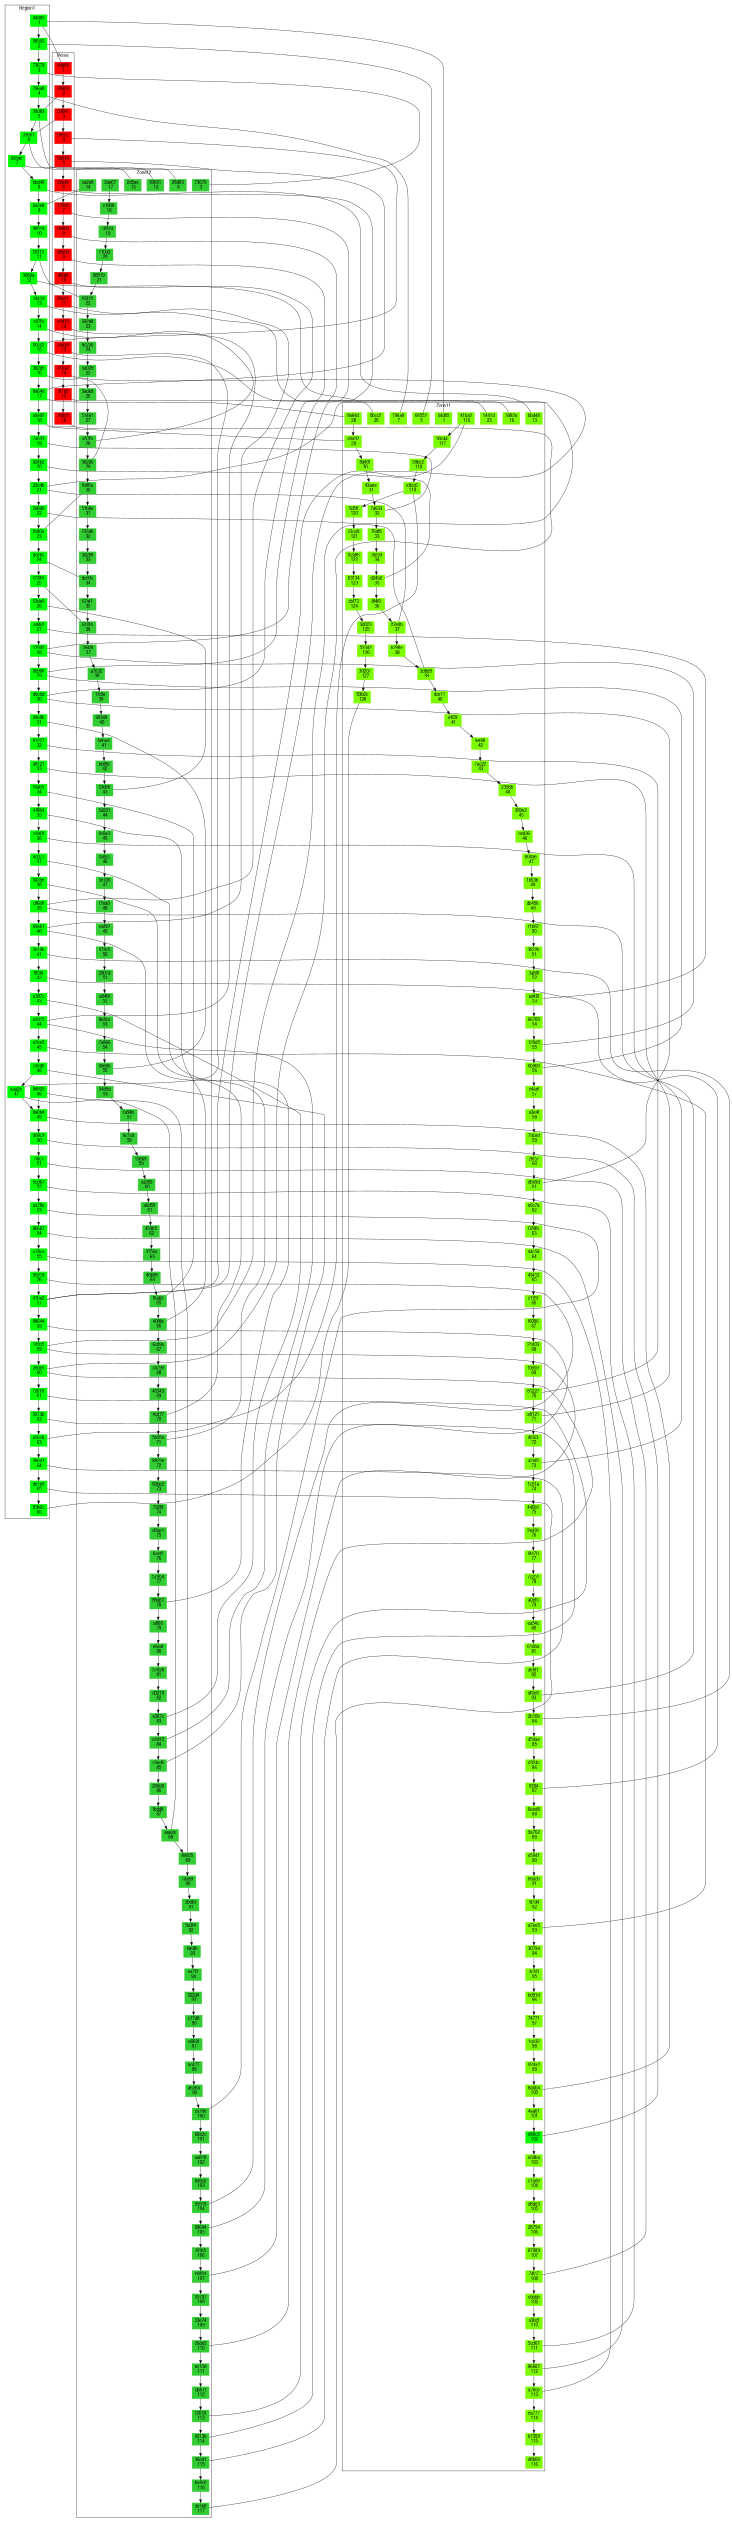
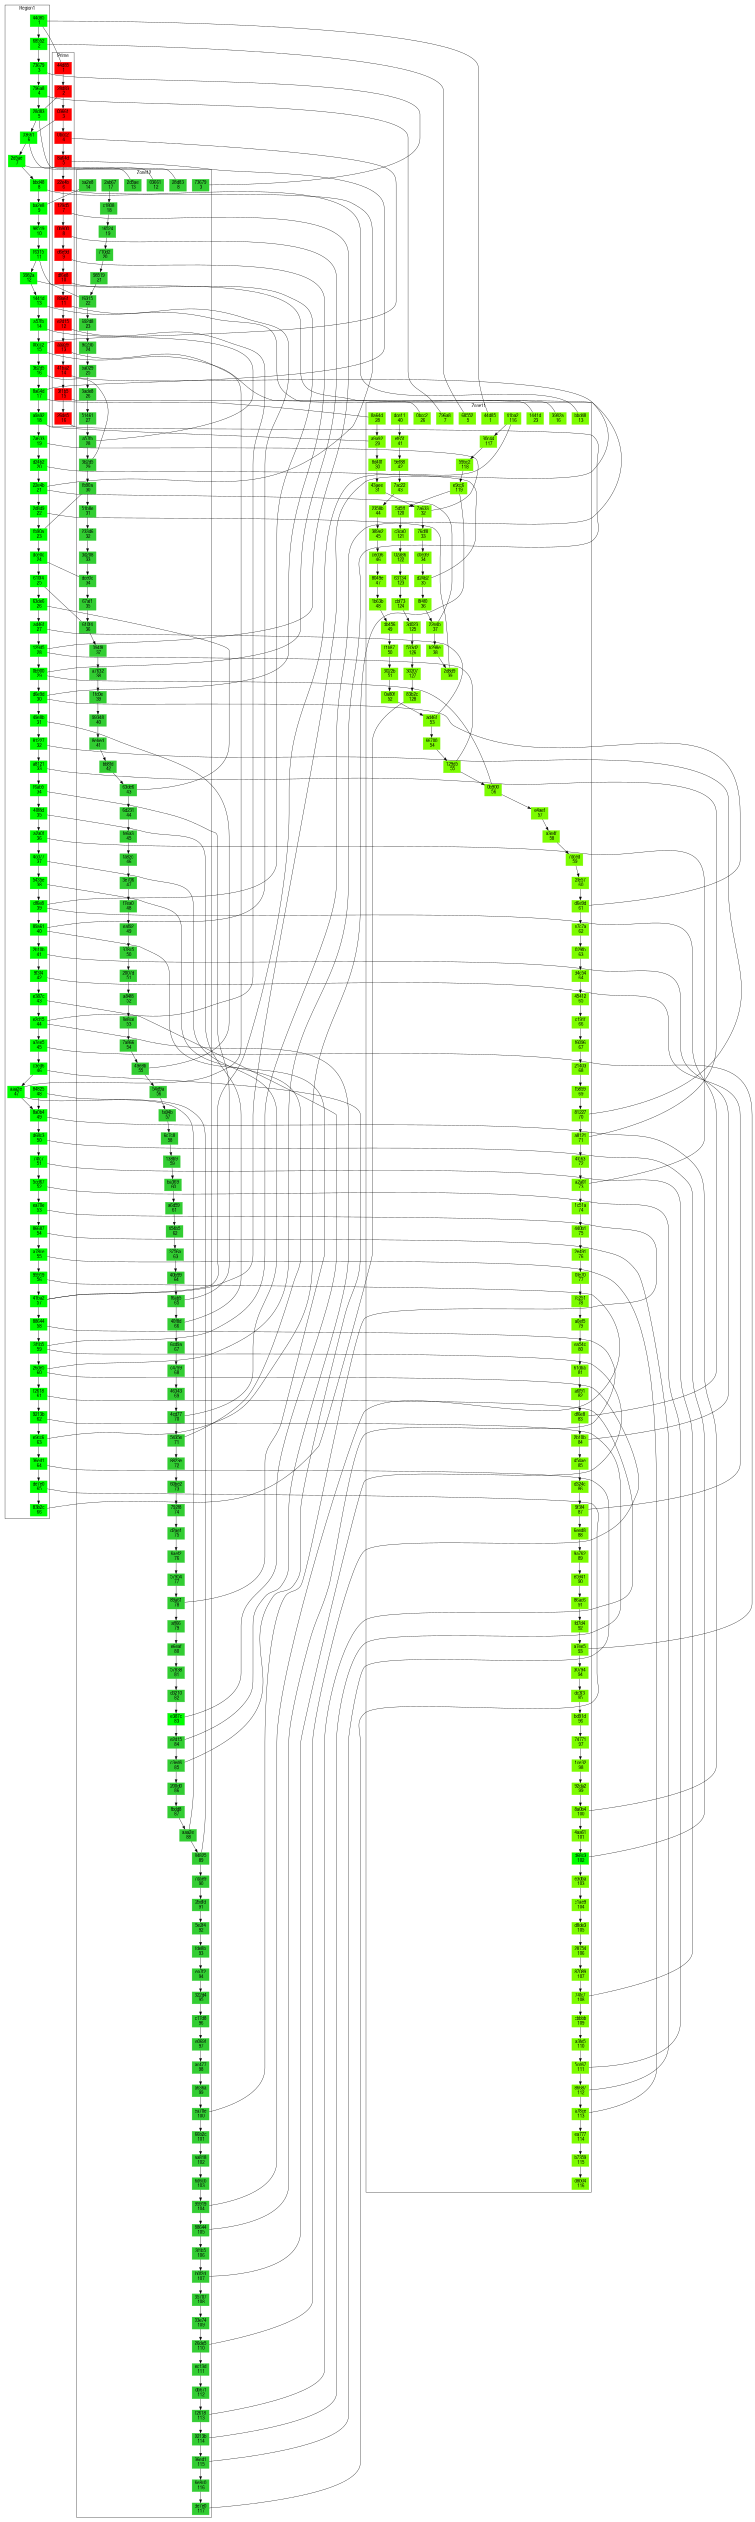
edge "2d8d9 39" -> "dce11 40": removed
node "e6c7a 62": label "e6c7a 62" -> "e7c7a 62"
node "e387c 83": fillcolor limegreen -> green
